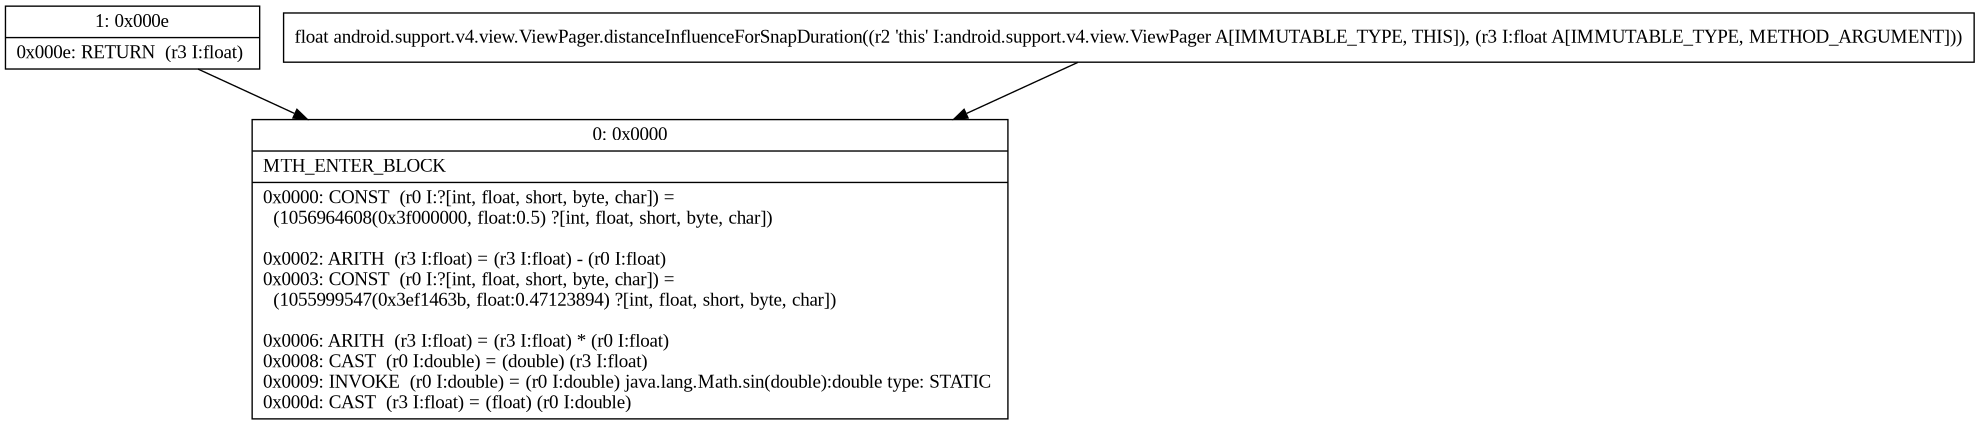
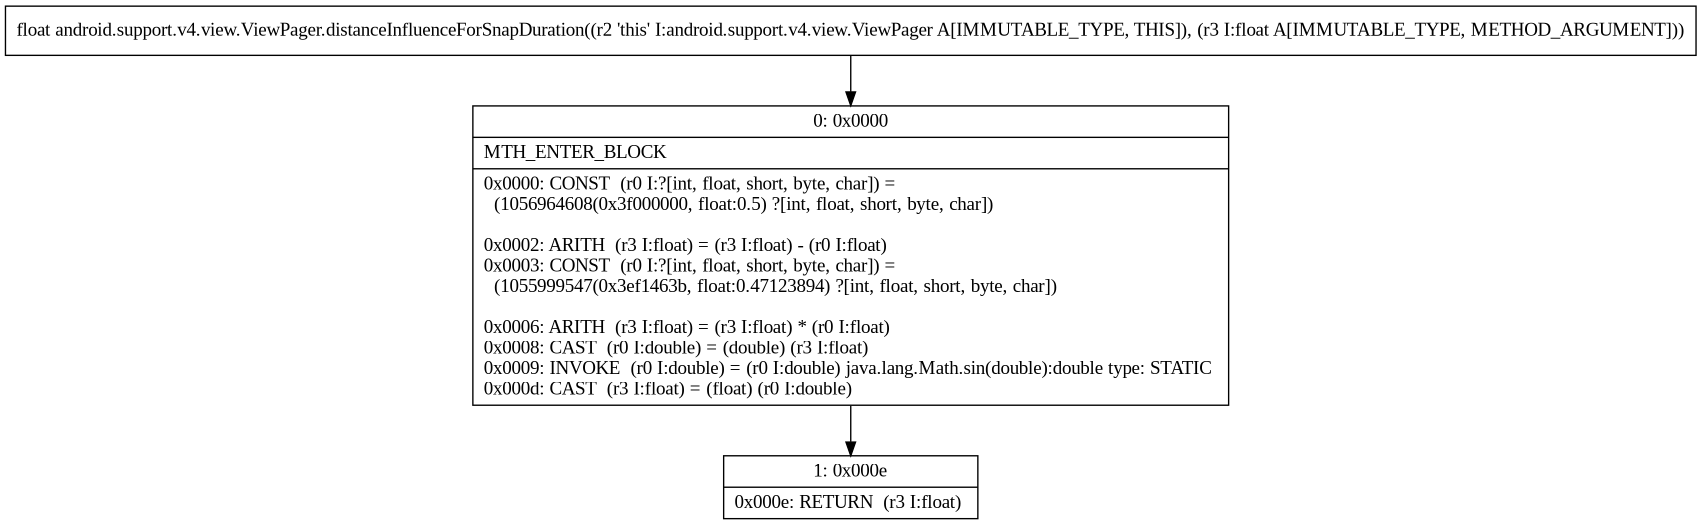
edge "1: 0x000e" -> "0: 0x0000": reversed
